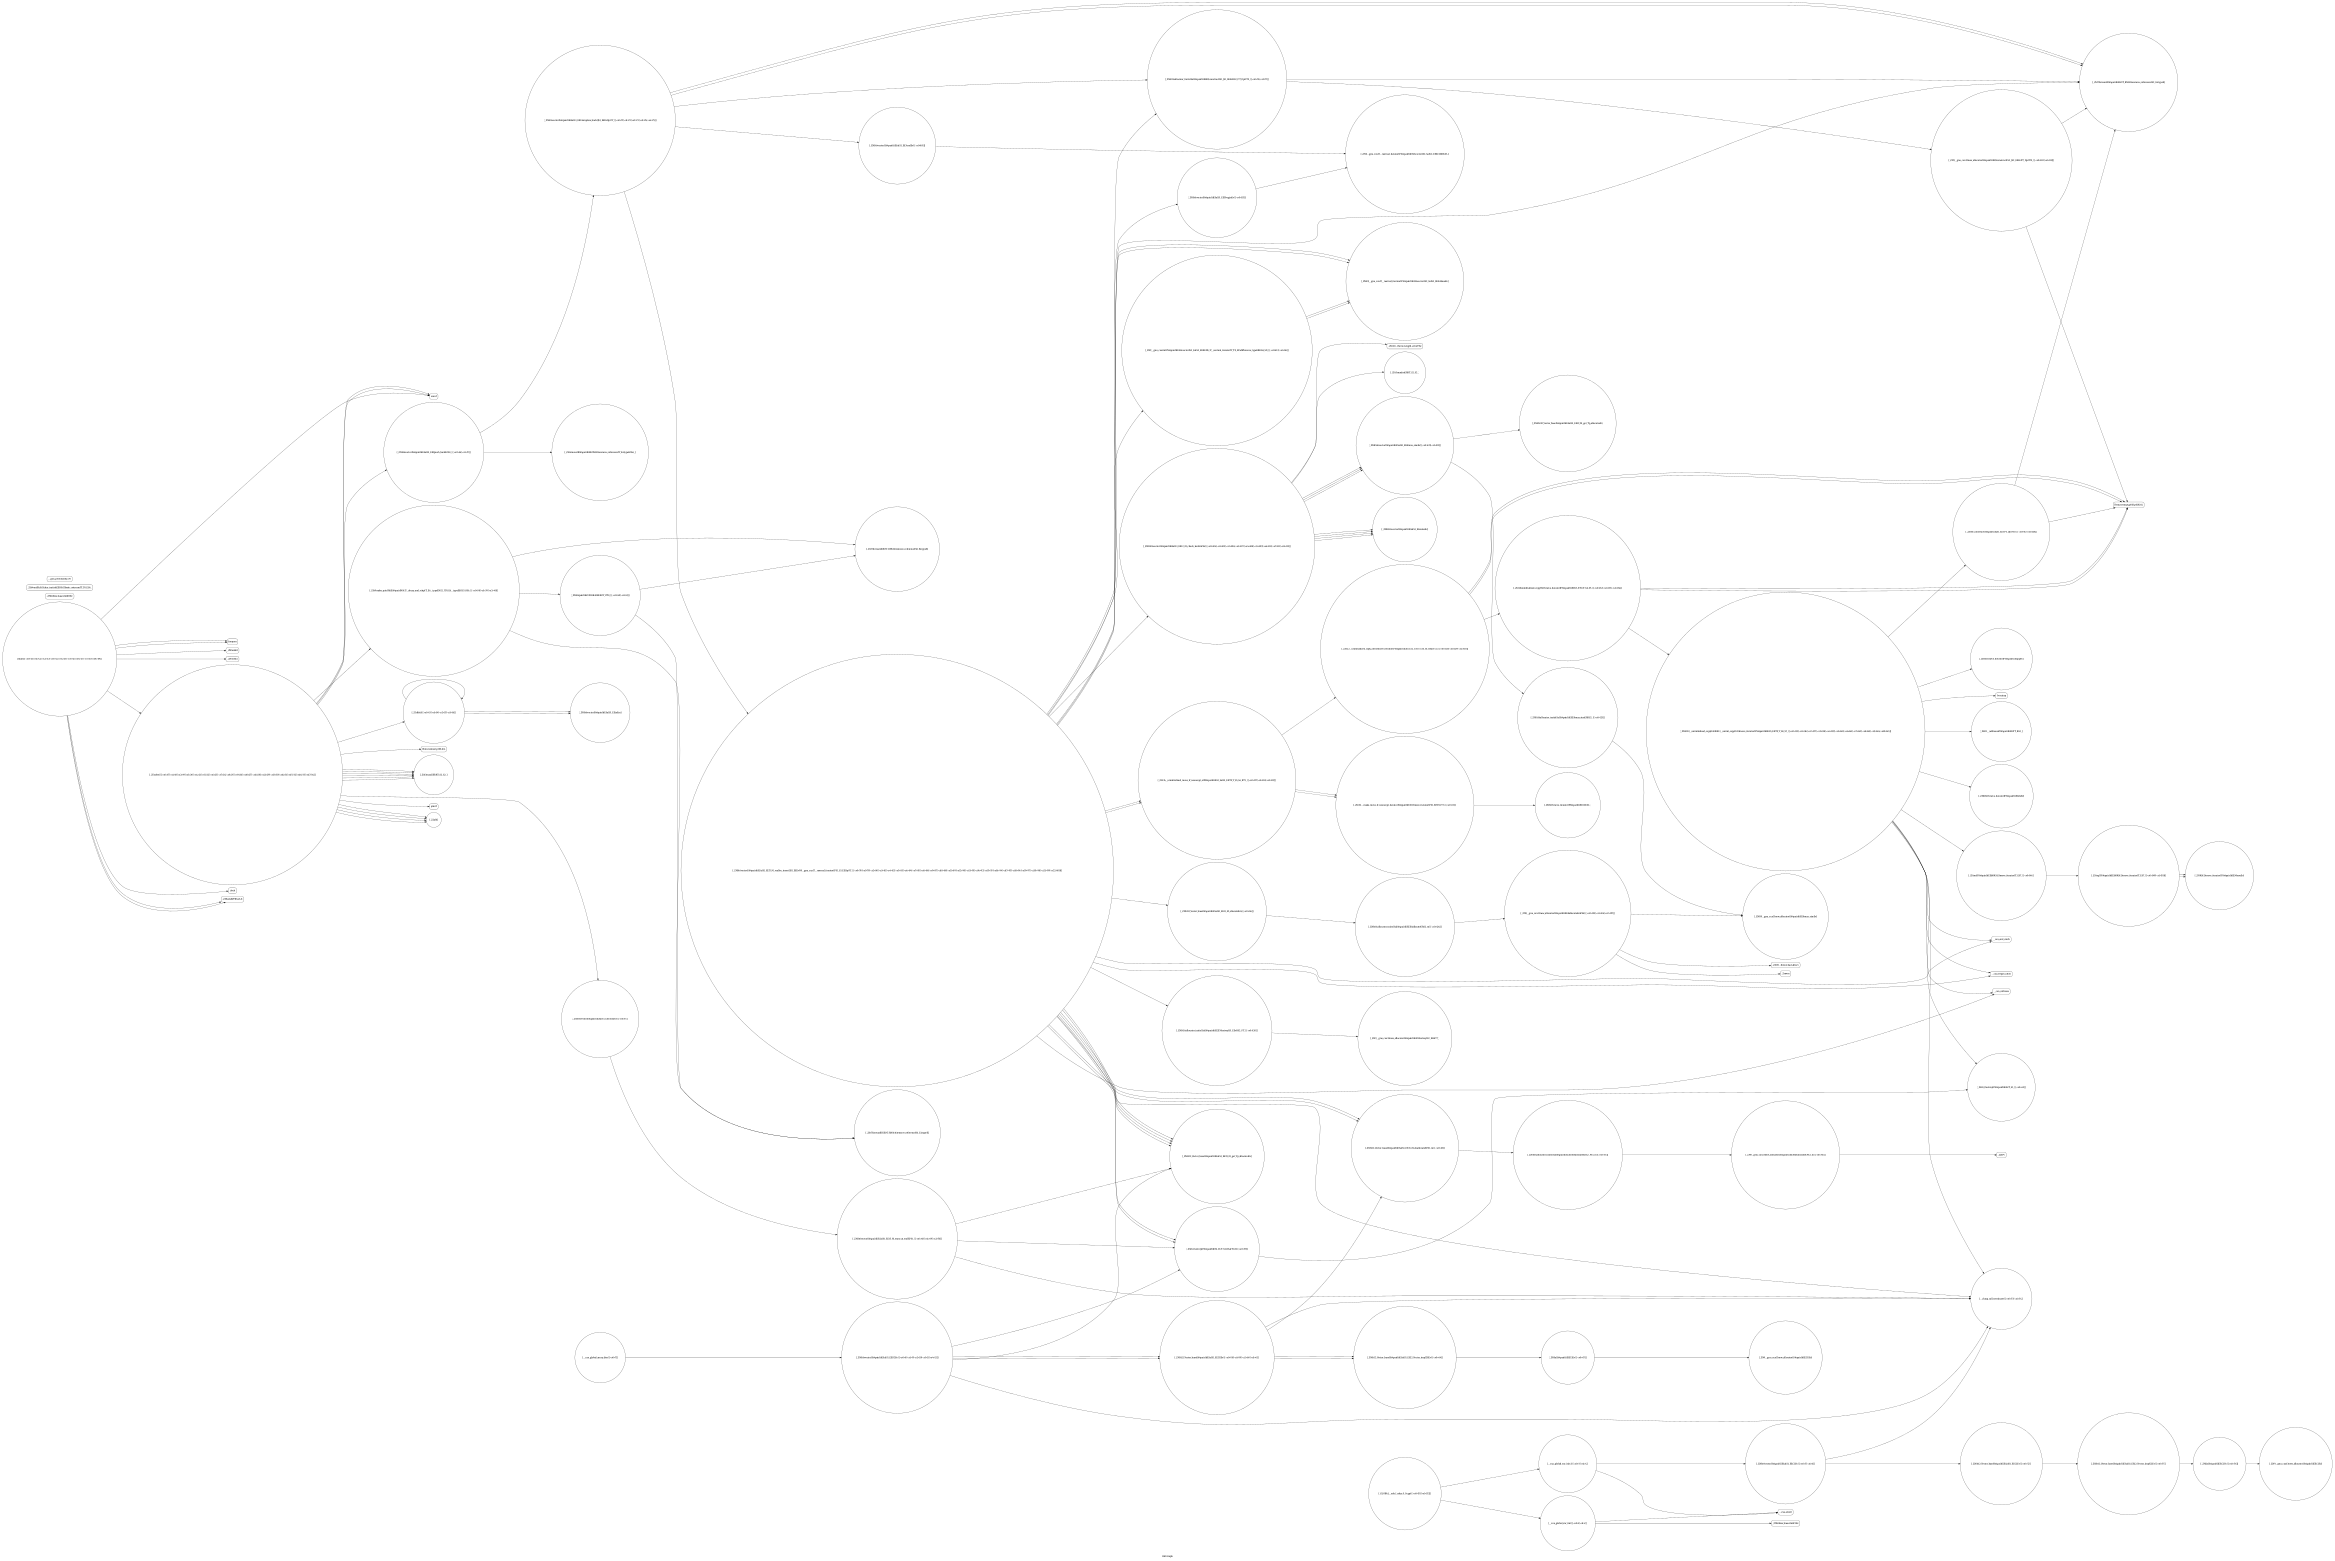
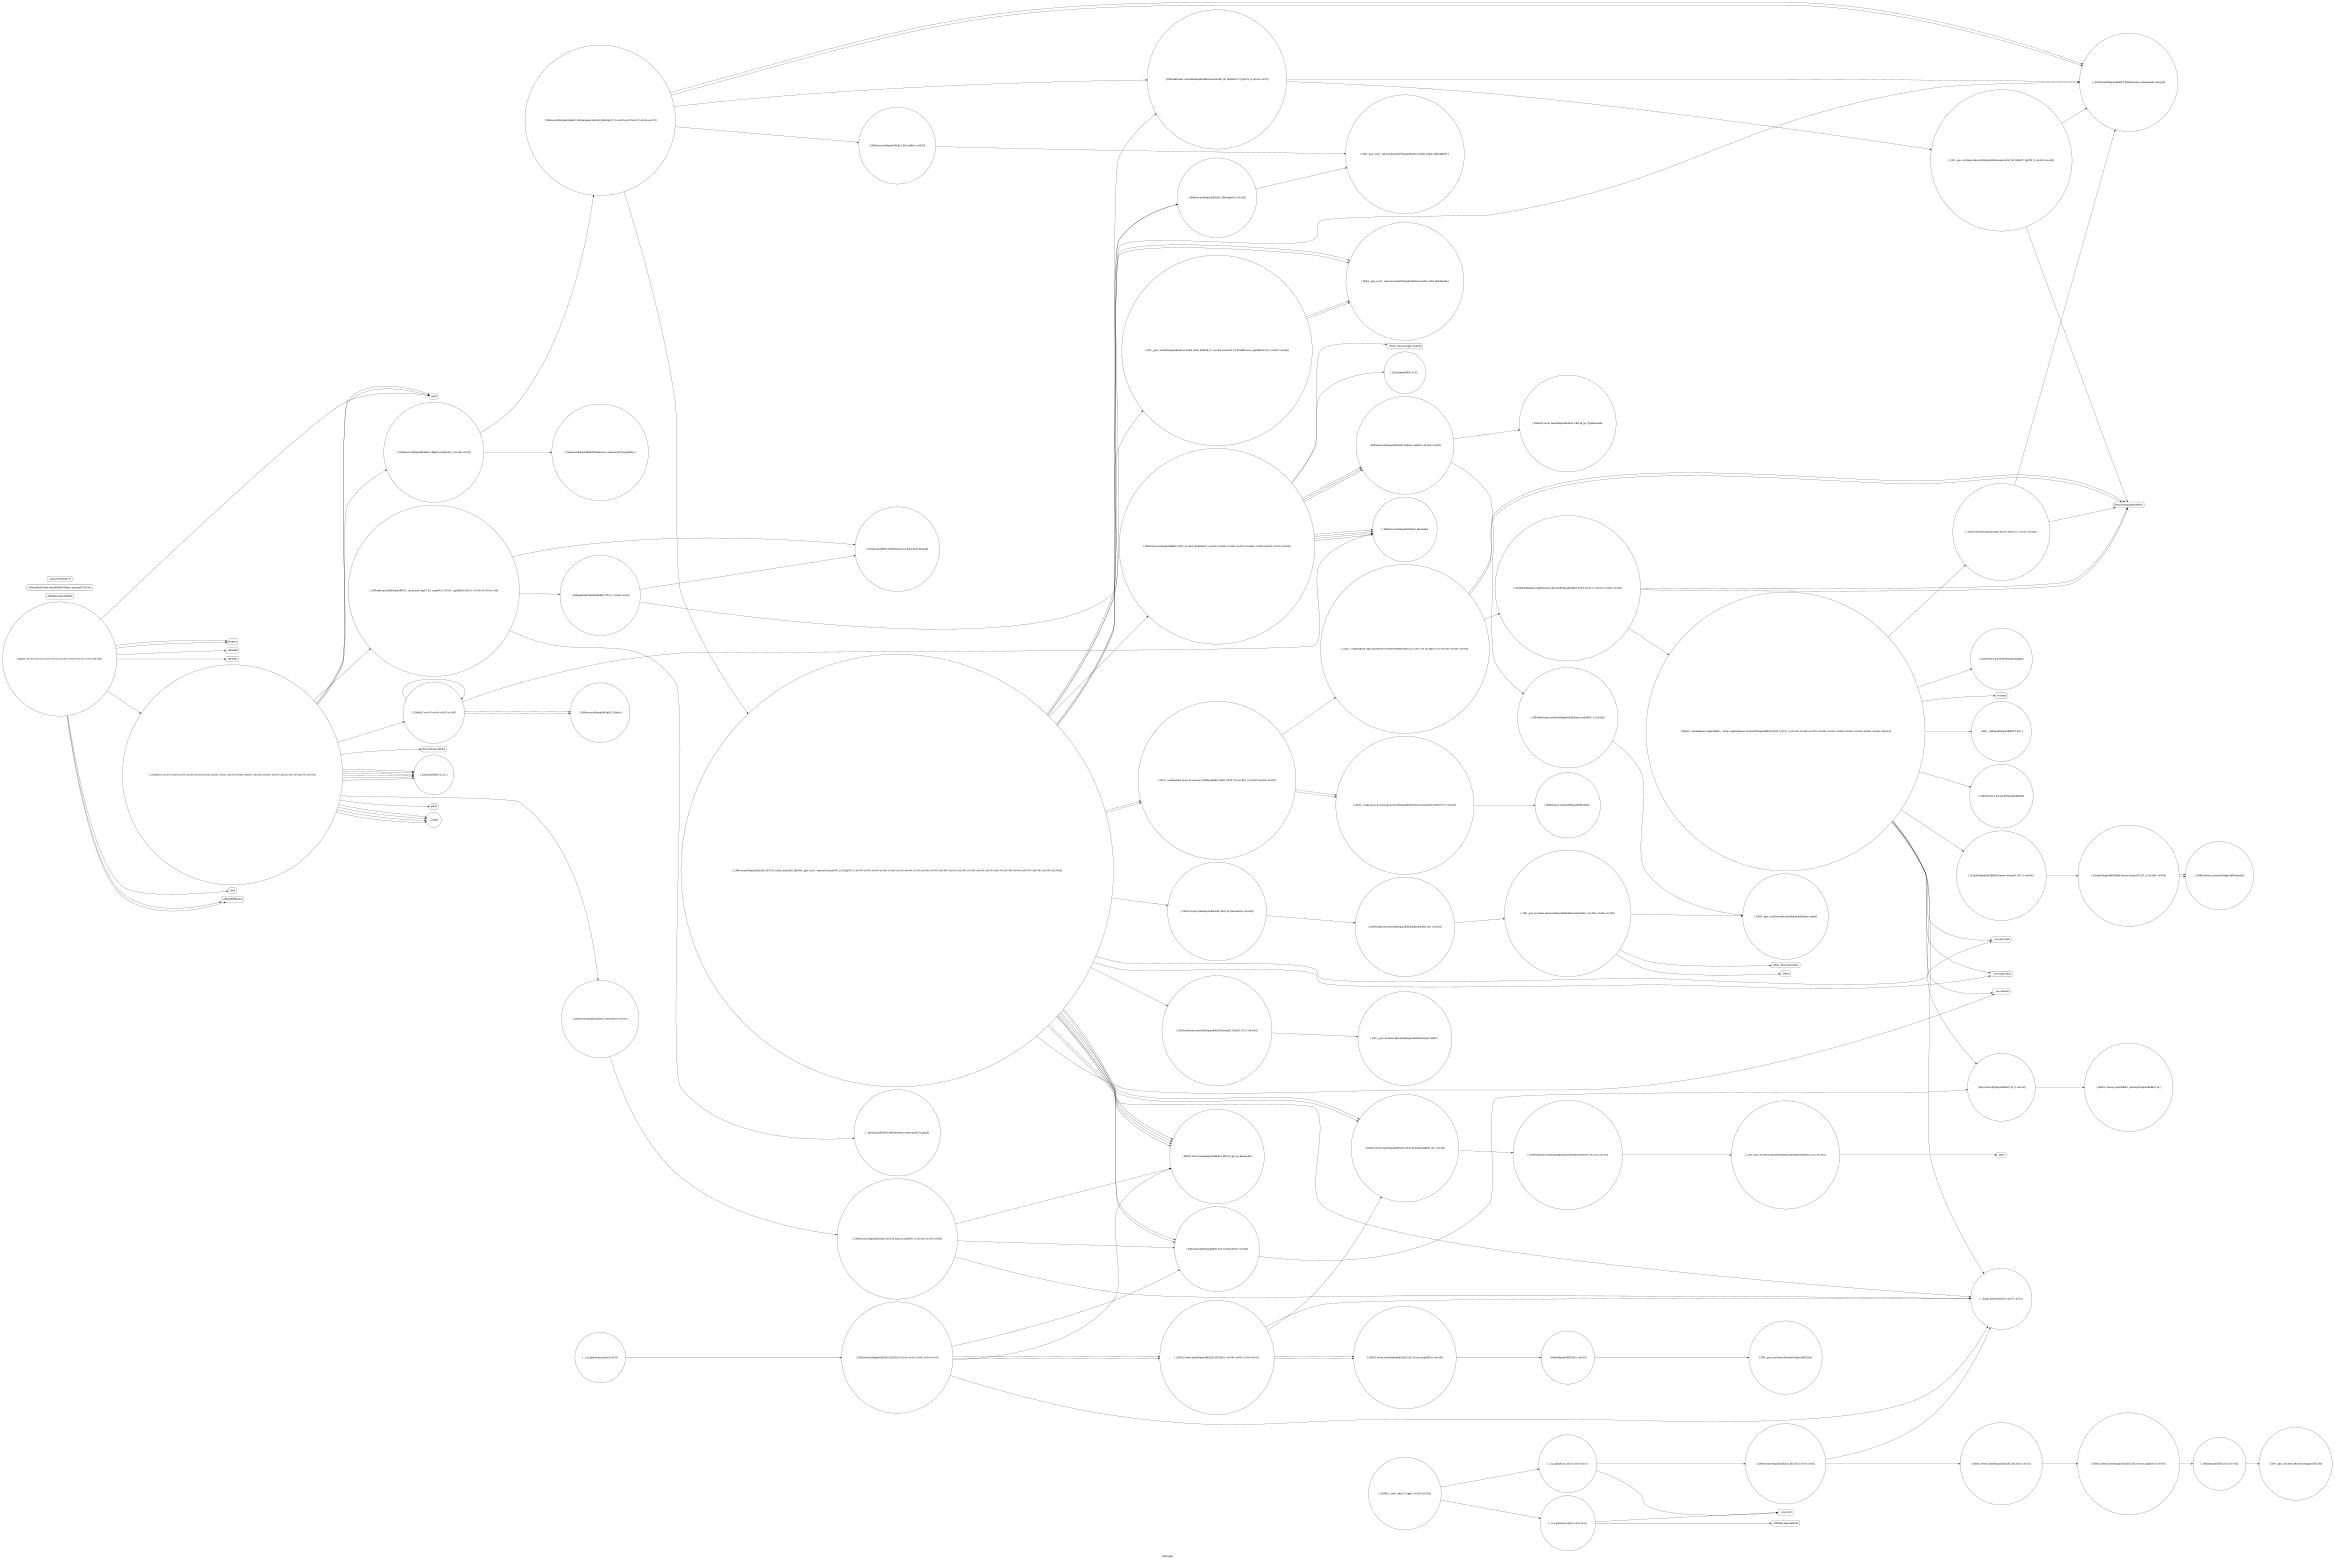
edge "{_Z3dfsiii|{<s0>13|<s1>14|<s2>15|<s3>16}}" -> "{_ZNKSt6vectorISt4pairIiiESaIS1_EE4sizeEv}": added
edge "{_ZNSt4pairIiiEC2IRiiLb1EEEOT_OT0_|{<s0>50|<s1>51}}" -> "{_ZSt7forwardIRiEOT_RNSt16remove_referenceIS1_E4typeE}": now "{_ZNSt4pairIiiEC2IRiiLb1EEEOT_OT0_|{<s0>50|<s1>51}}" -> "{_ZNSt6vectorISt4pairIiiESaIS1_EE5beginEv|{<s0>115}}"
node "{_ZNSt12_Destroy_auxILb1EE9__destroyIPSt4pairIiiEEEvT_S5_}": added
